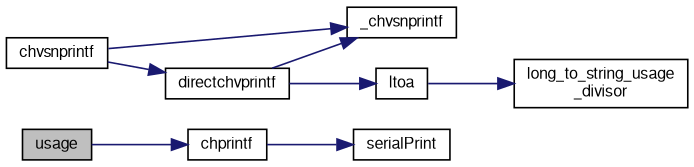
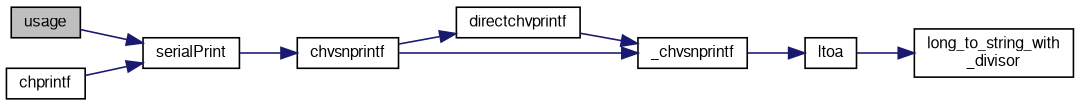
edge "serialPrint" -> "chvsnprintf": added
edge "directchvprintf" -> "ltoa": now "_chvsnprintf" -> "ltoa"
node "long_to_string_usage _divisor": label "long_to_string_usage _divisor" -> "long_to_string_with _divisor"
edge "usage" -> "chprintf": now "usage" -> "serialPrint"
